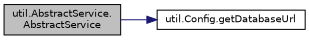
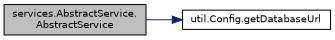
node "util.AbstractService. AbstractService": label "util.AbstractService. AbstractService" -> "services.AbstractService. AbstractService"
